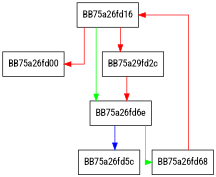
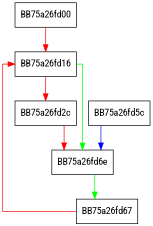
edge "BB75a26fd16" -> "BB75a26fd00": reversed
node "BB75a29fd2c": label "BB75a29fd2c" -> "BB75a26fd2c"
edge "BB75a26fd6e" -> "BB75a26fd5c": reversed
node "BB75a26fd68": label "BB75a26fd68" -> "BB75a26fd67"
